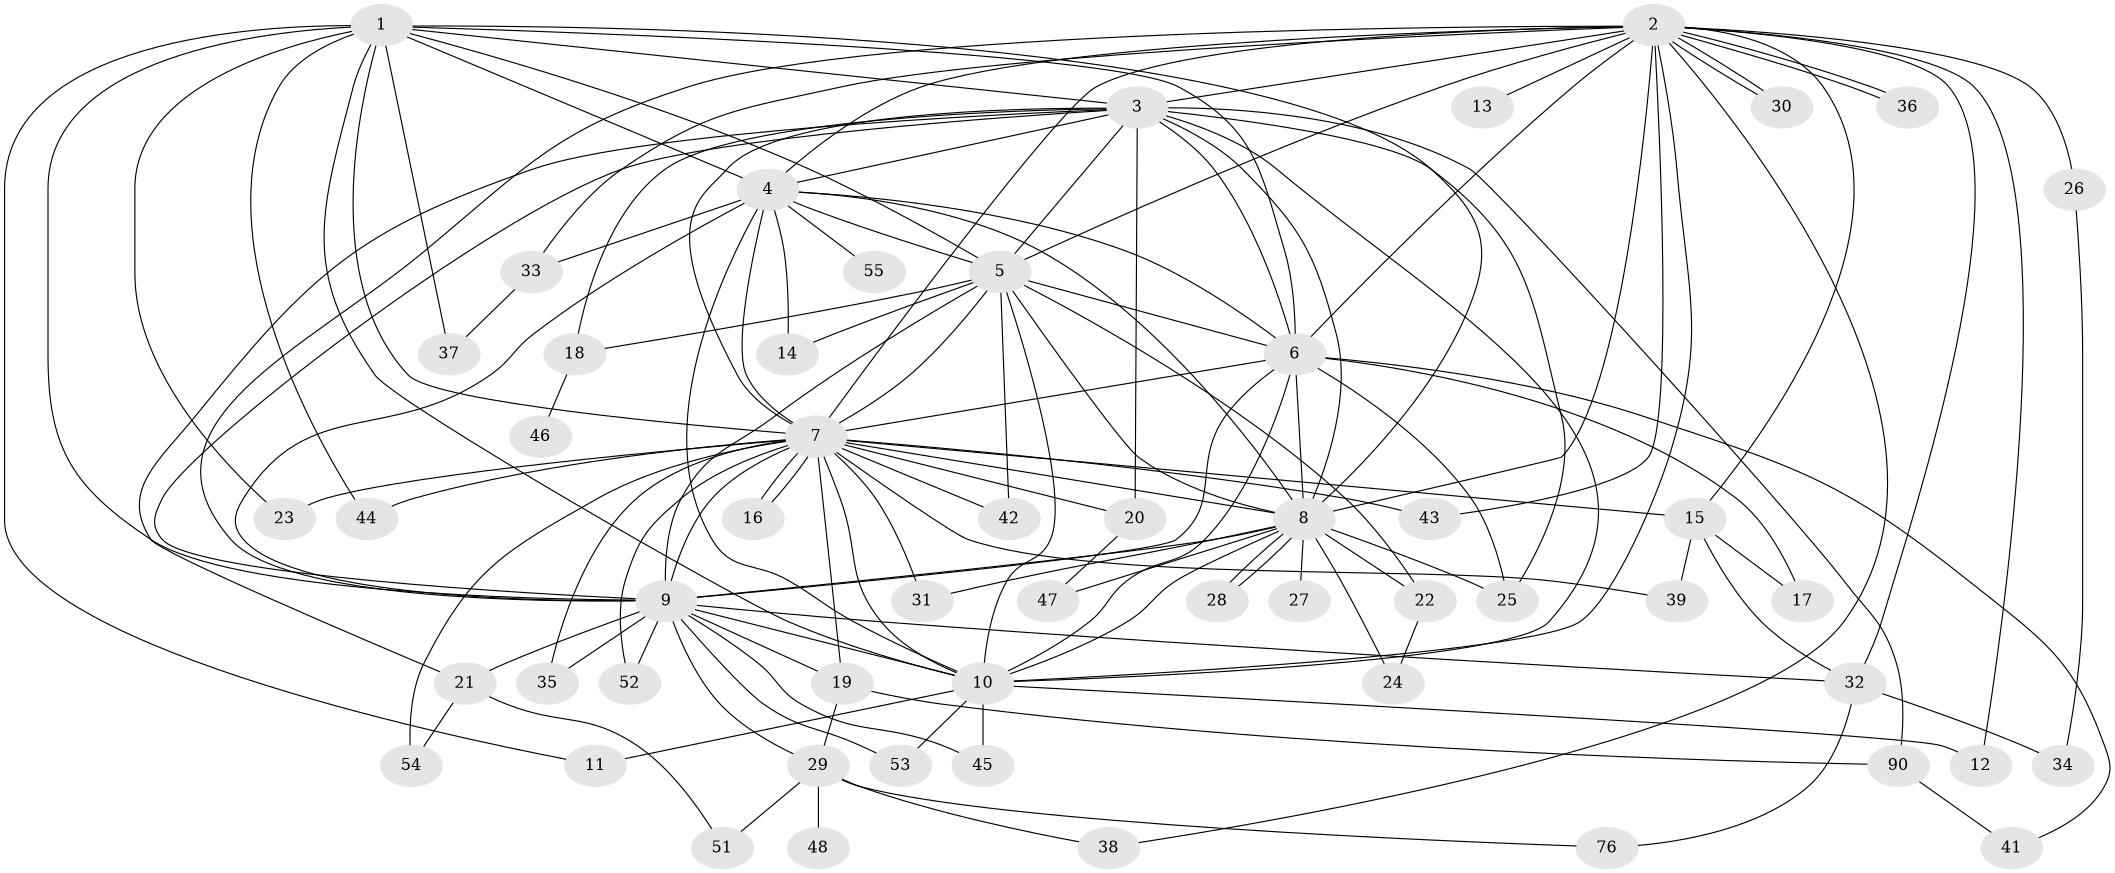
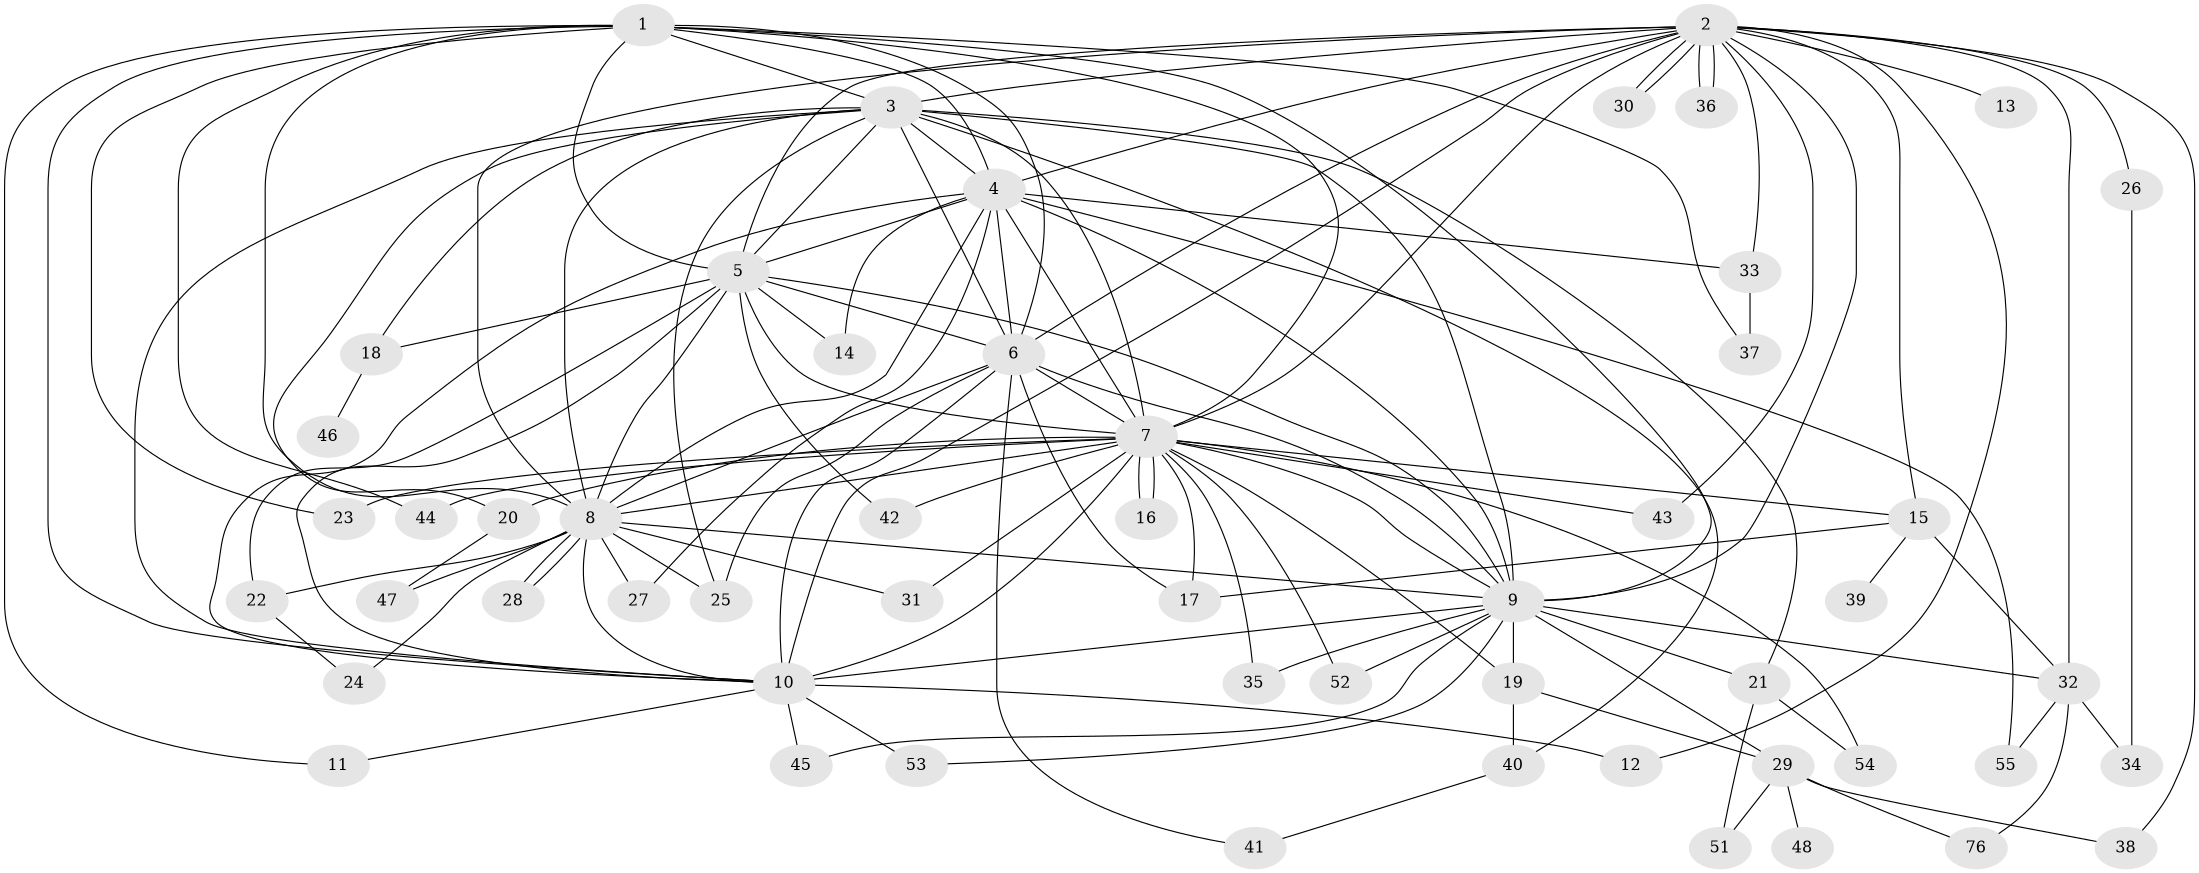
edge "4" -- "27": added
edge "7" -- "39": now "7" -- "17"
edge "32" -- "55": added
node "90": label "90" -> "40"
